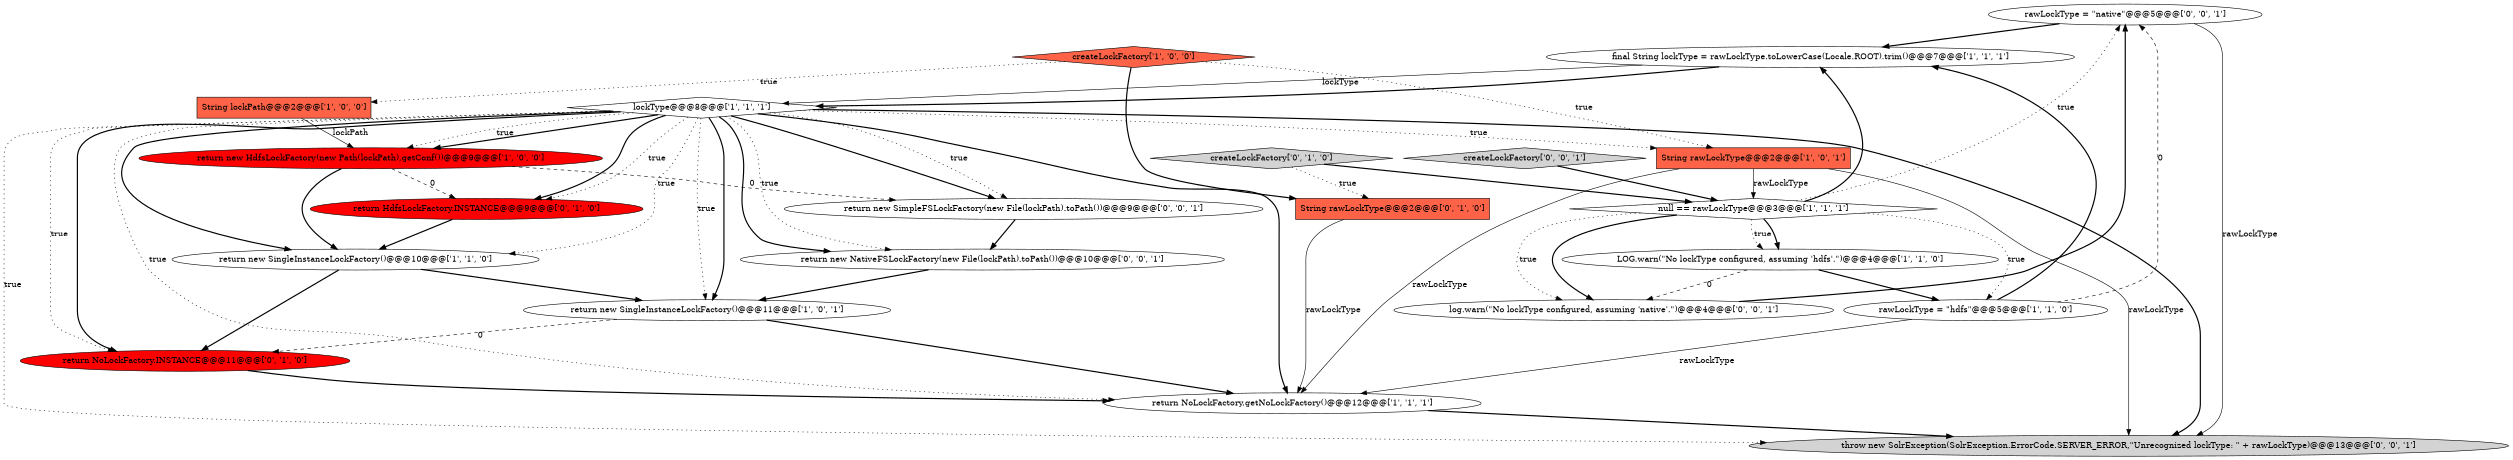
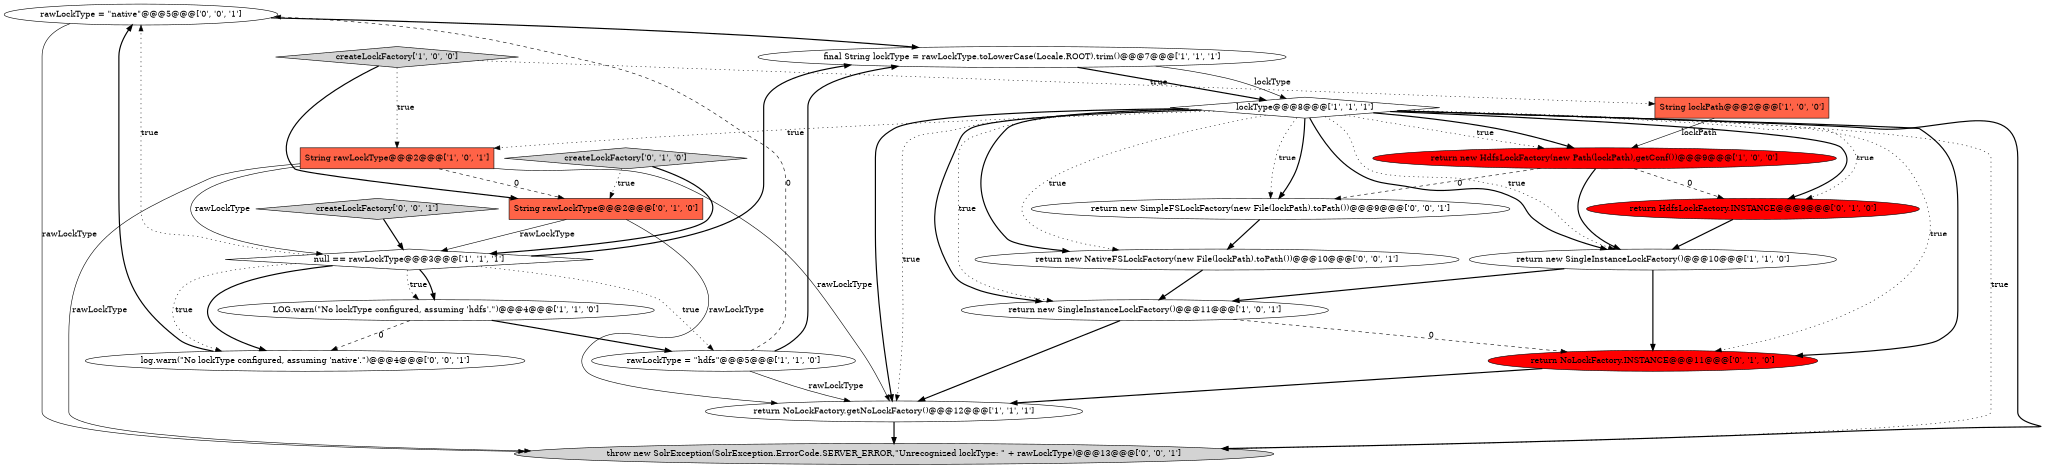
node "createLockFactory['1', '0', '0']": fillcolor tomato -> lightgray
edge "String rawLockType@@@2@@@['1', '0', '1']" -> "String rawLockType@@@2@@@['0', '1', '0']": added, label "0"
edge "String rawLockType@@@2@@@['0', '1', '0']" -> "null == rawLockType@@@3@@@['1', '1', '1']": added, label "rawLockType"
